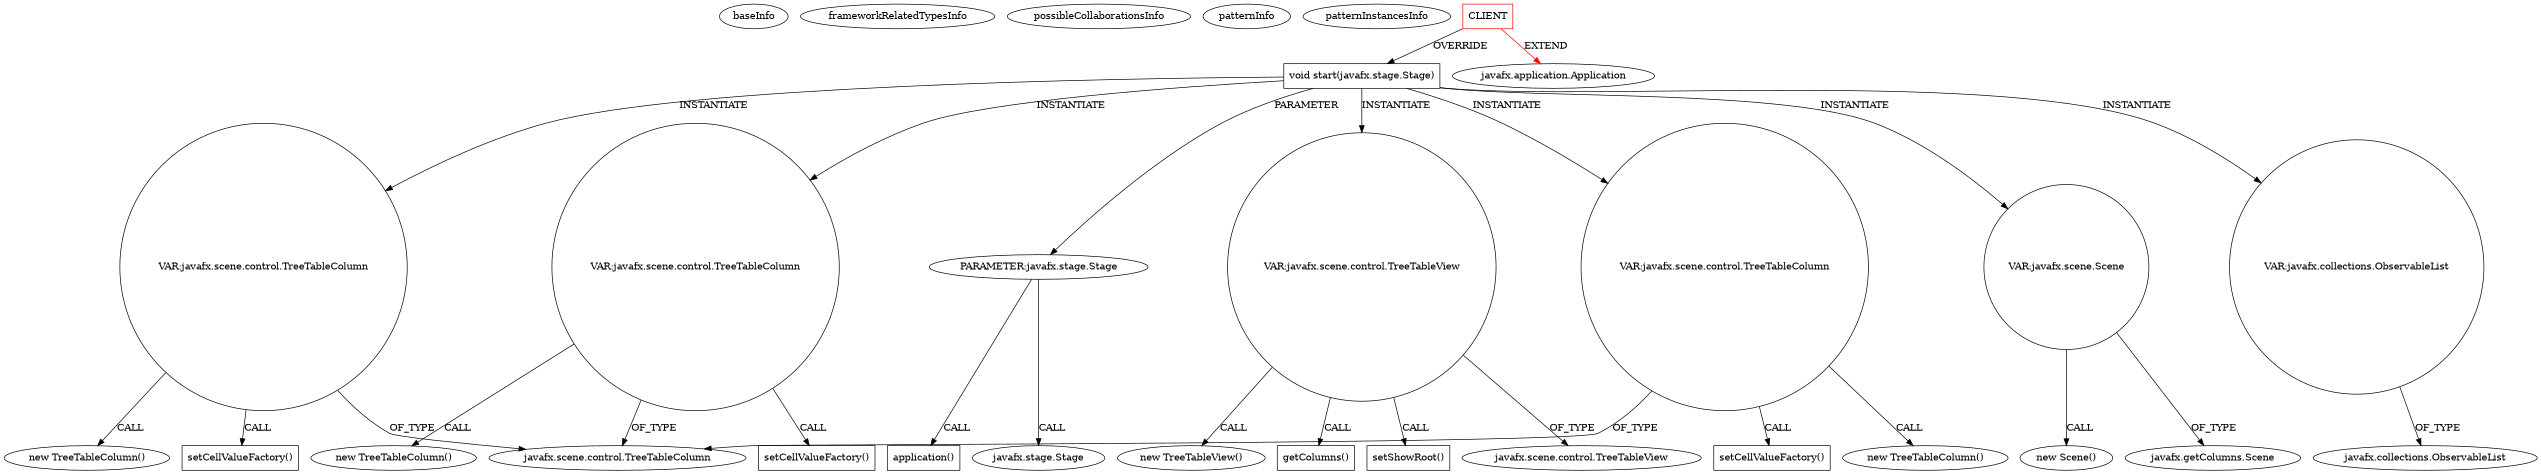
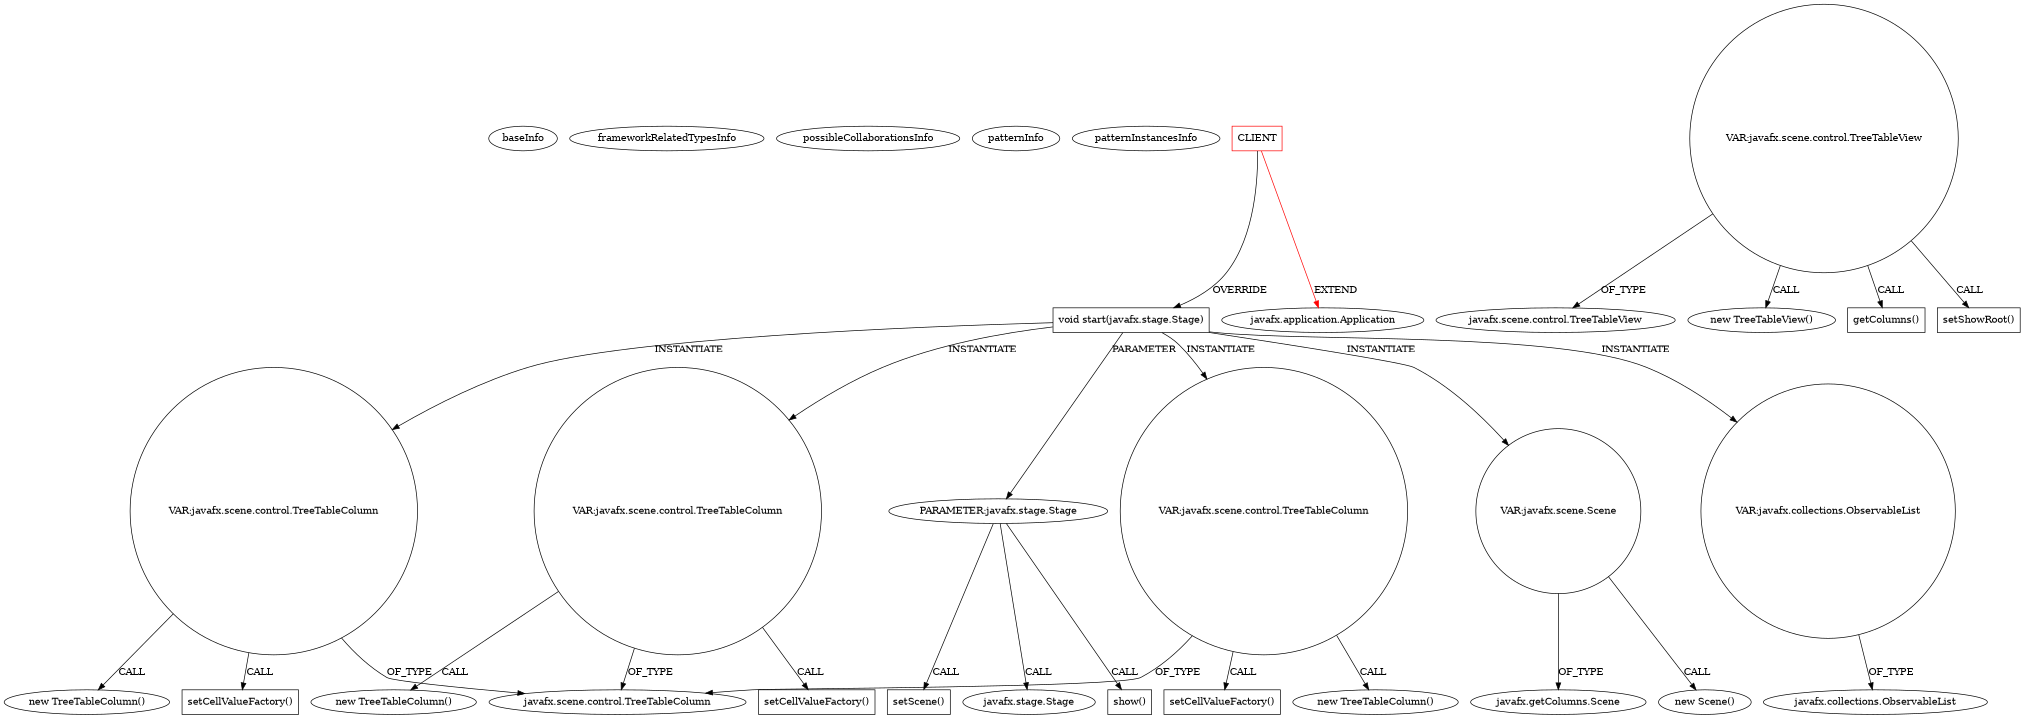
edge "void start(javafx.stage.Stage)" -> "VAR:javafx.scene.control.TreeTableView": removed, label "INSTANTIATE"
node "application()": label "application()" -> "show()"
node "setScene()": added
